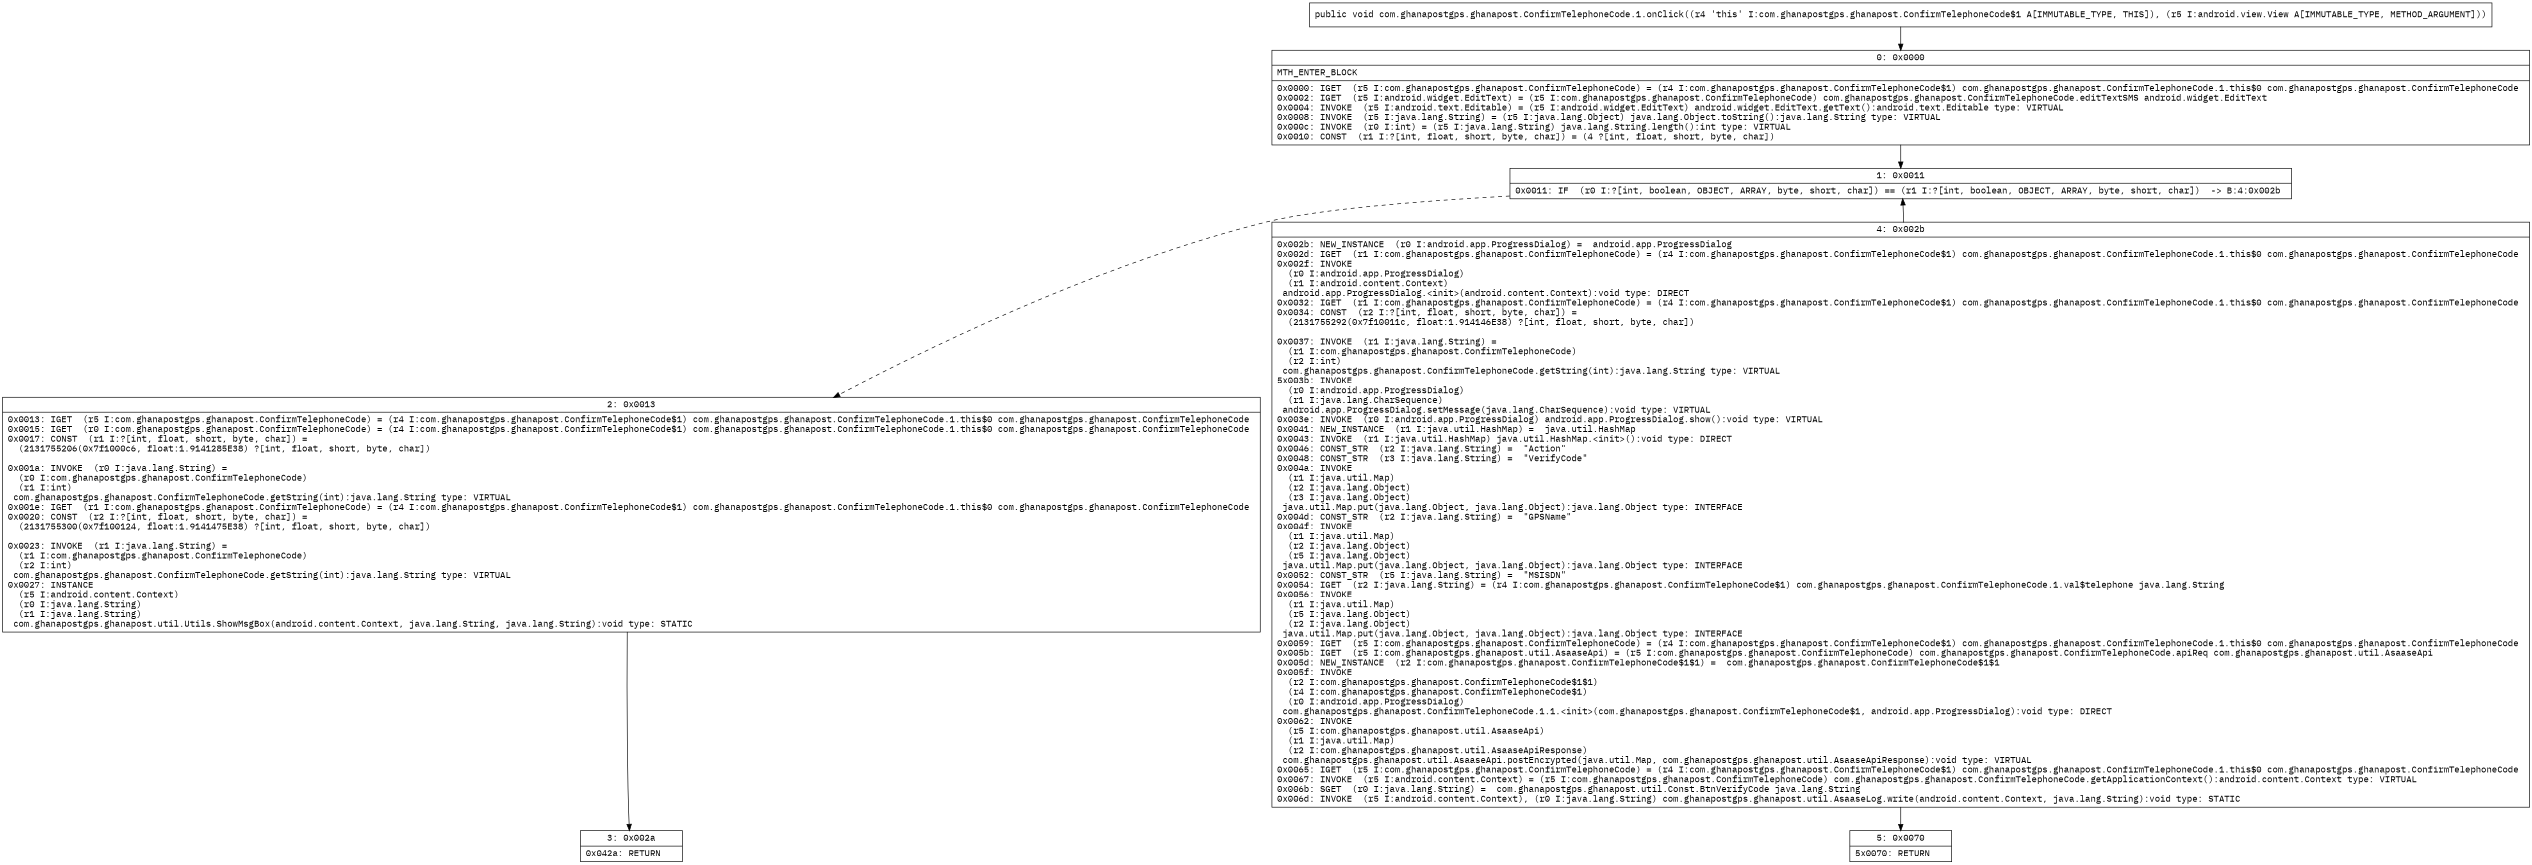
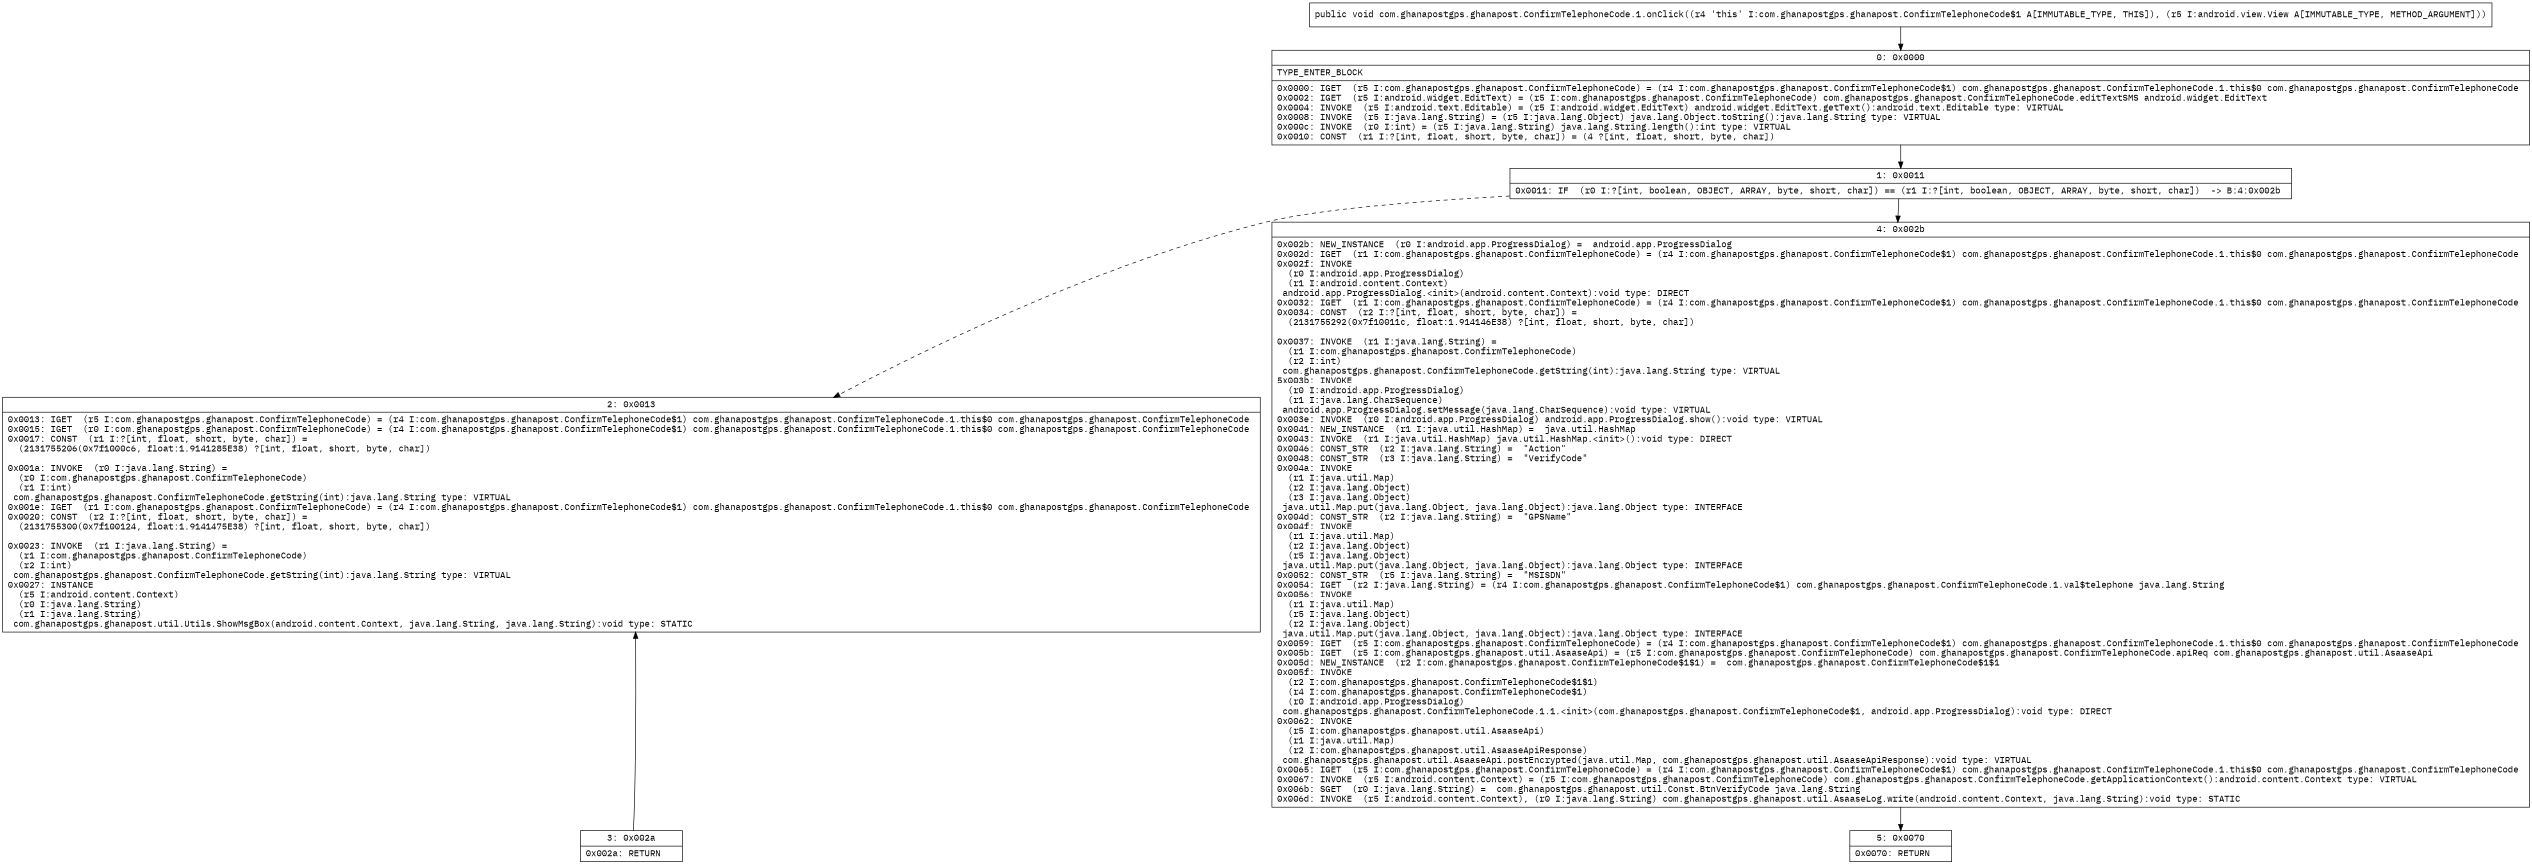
node "0: 0x0000": text "MTH_ENTER_BLOCK" -> "TYPE_ENTER_BLOCK"
edge "4: 0x002b" -> "1: 0x0011": reversed
edge "2: 0x0013" -> "3: 0x002a": reversed
node "3: 0x002a": text "0x042a: RETURN" -> "0x002a: RETURN"
node "5: 0x0070": text "5x0070: RETURN" -> "0x0070: RETURN"
